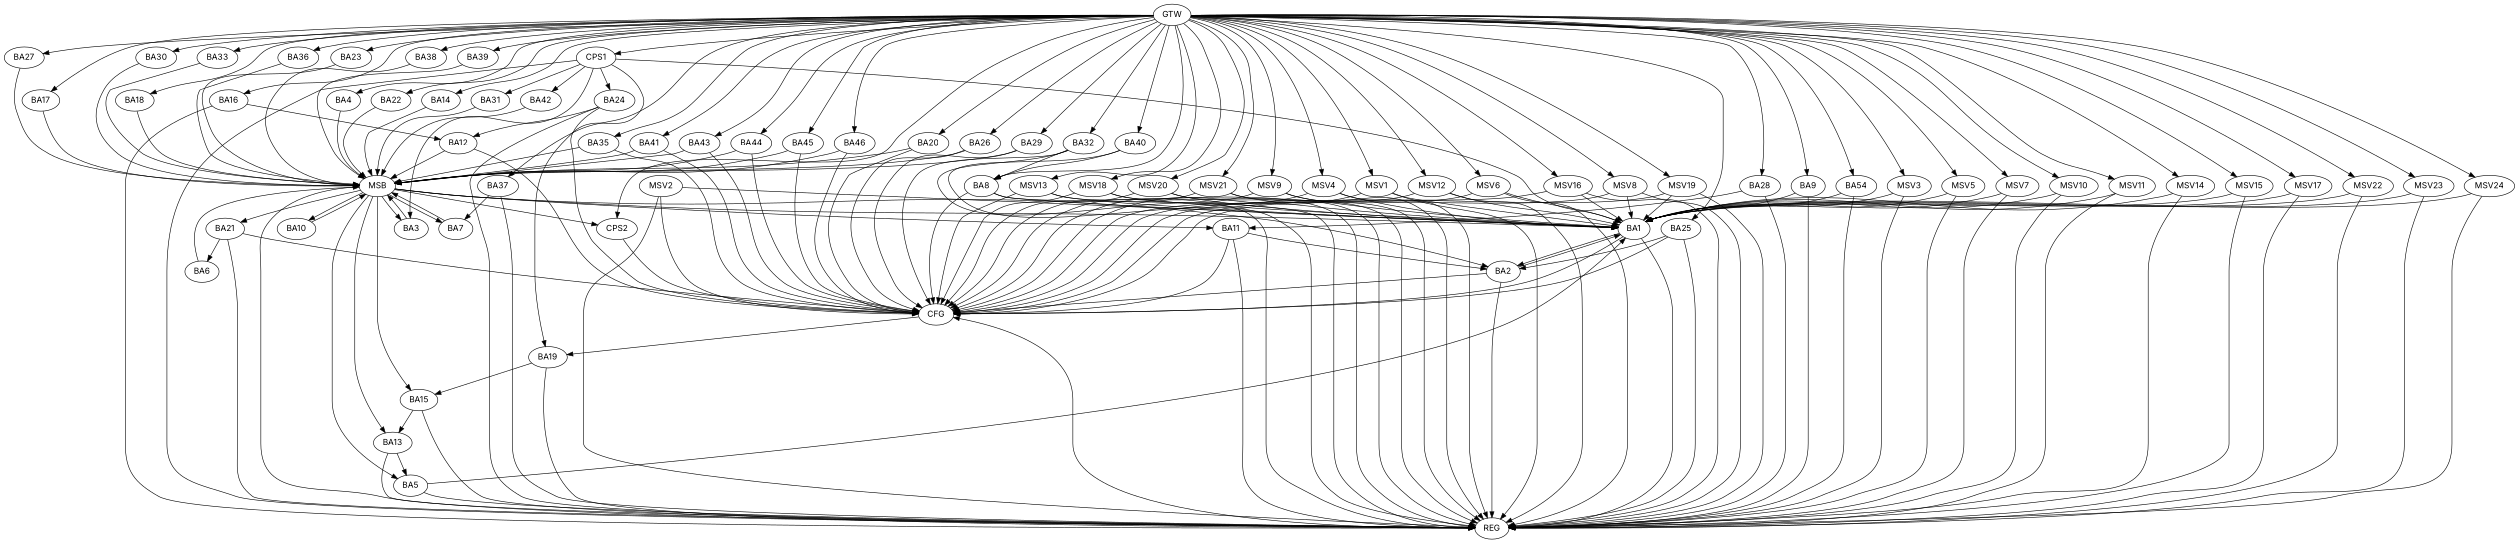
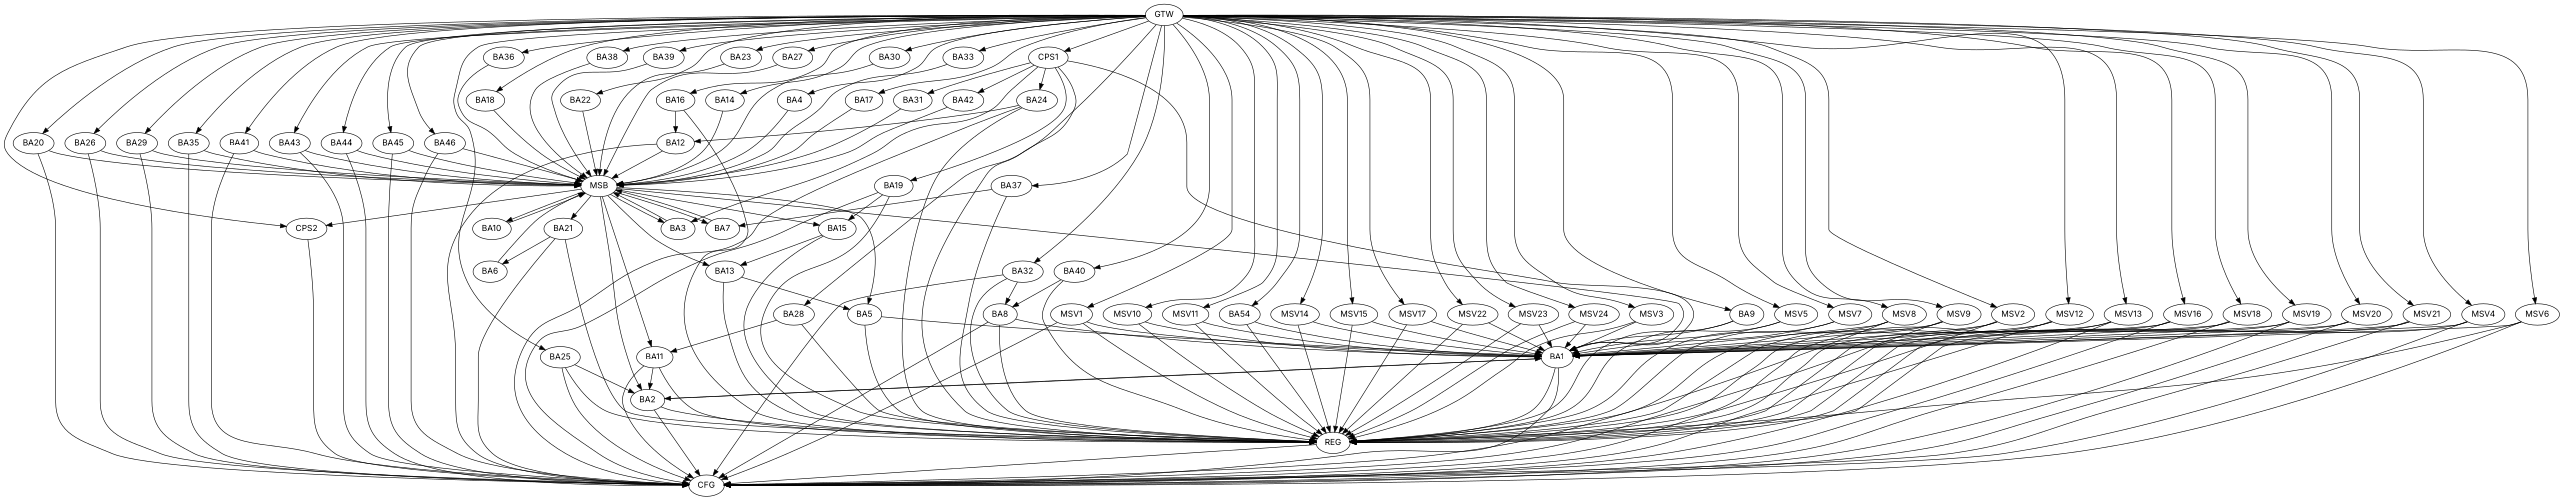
edge "GTW" -> "BA8": now "GTW" -> "MSV2"
edge "CFG" -> "BA19": reversed
edge "MSB" -> "REG": removed
